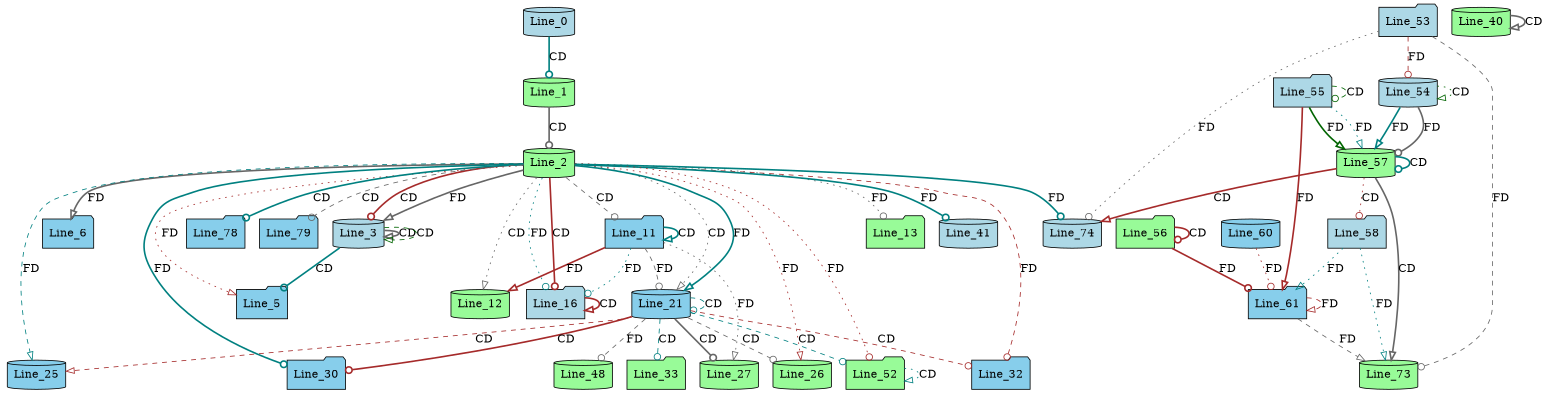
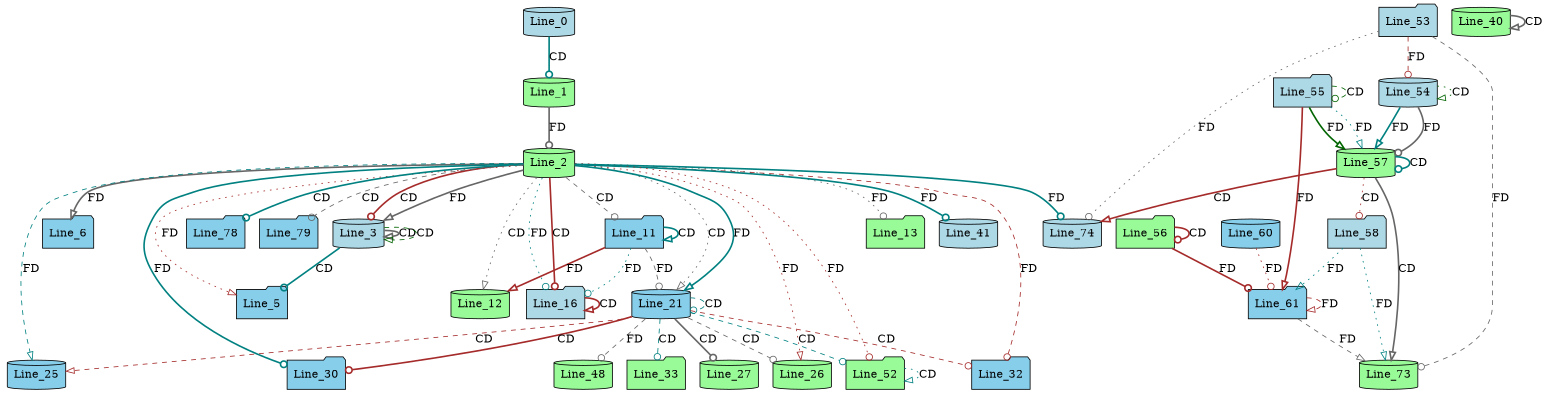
edge "Line_1" -> "Line_2": label "CD" -> "FD"
edge "Line_11" -> "Line_27": removed, label "FD"
